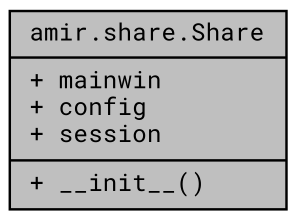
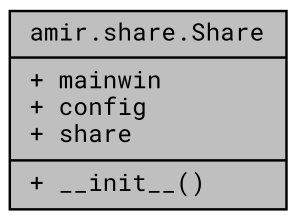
node "amir.share.Share": text "+ session" -> "+ share"
